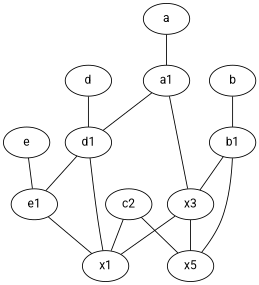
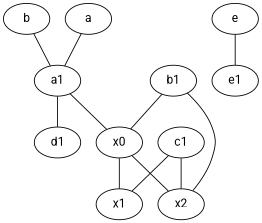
node "d": removed
edge "b" -- "b1": now "b" -- "a1"
edge "d1" -- "e1": removed
edge "d1" -- "x1": removed
node "c2": label "c2" -> "c1"
node "x3": label "x3" -> "x0"
edge "e1" -- "x1": removed
node "x5": label "x5" -> "x2"
